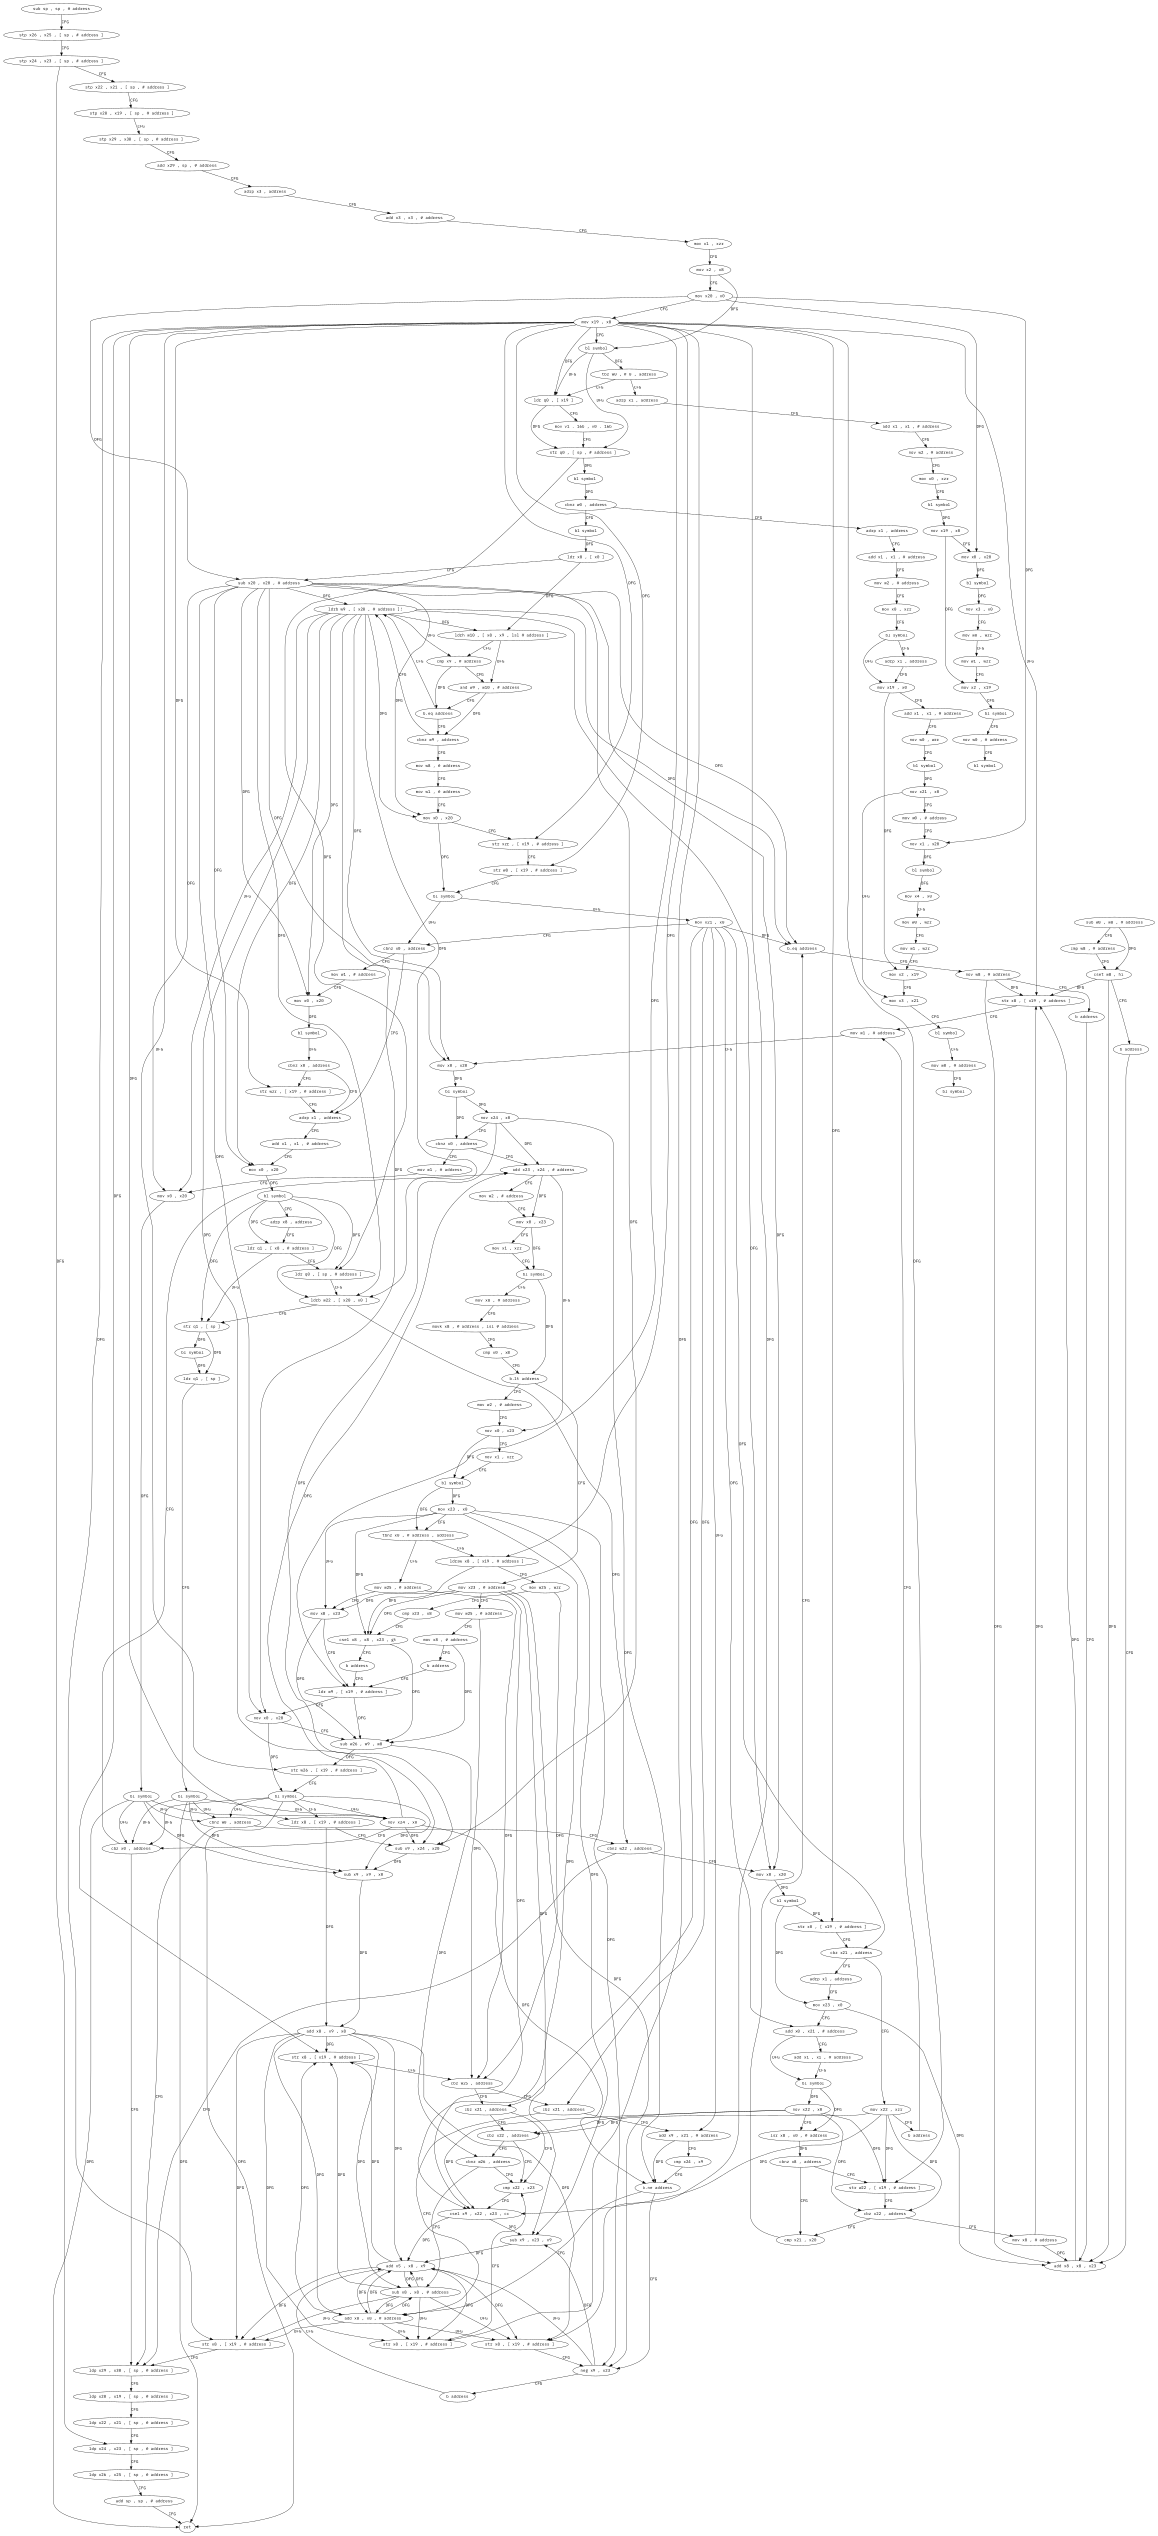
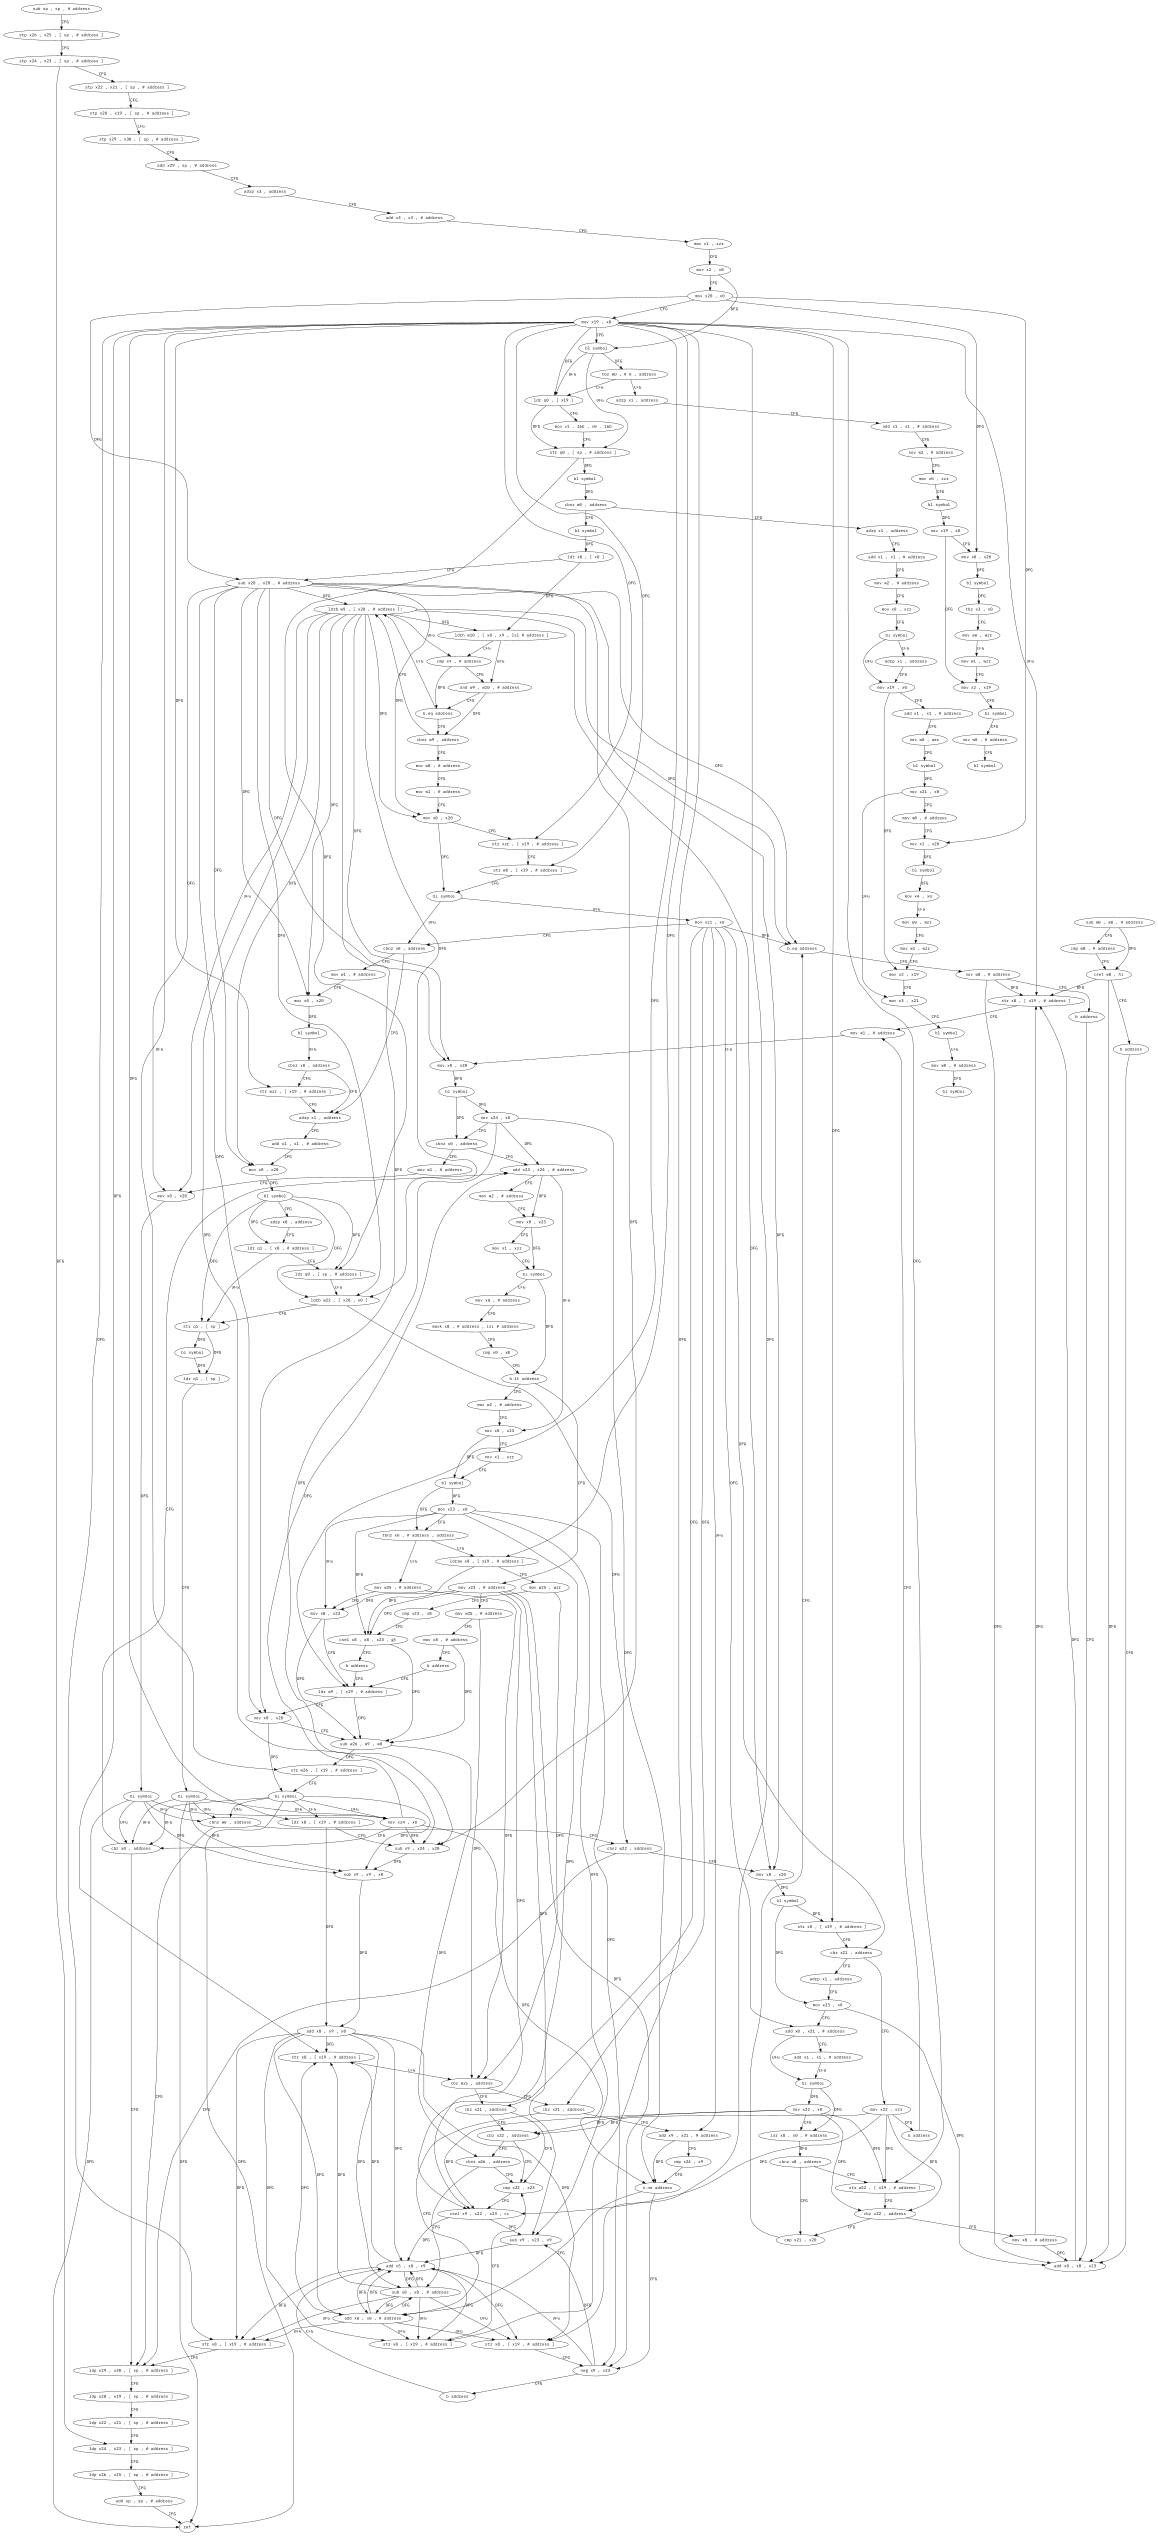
node "mov x3 , x0": label "mov x3 , x0" -> "tbz x3 , x0"
